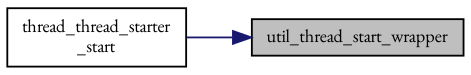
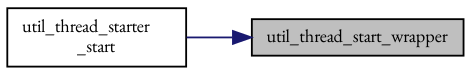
node "thread_thread_starter _start": label "thread_thread_starter _start" -> "util_thread_starter _start"
